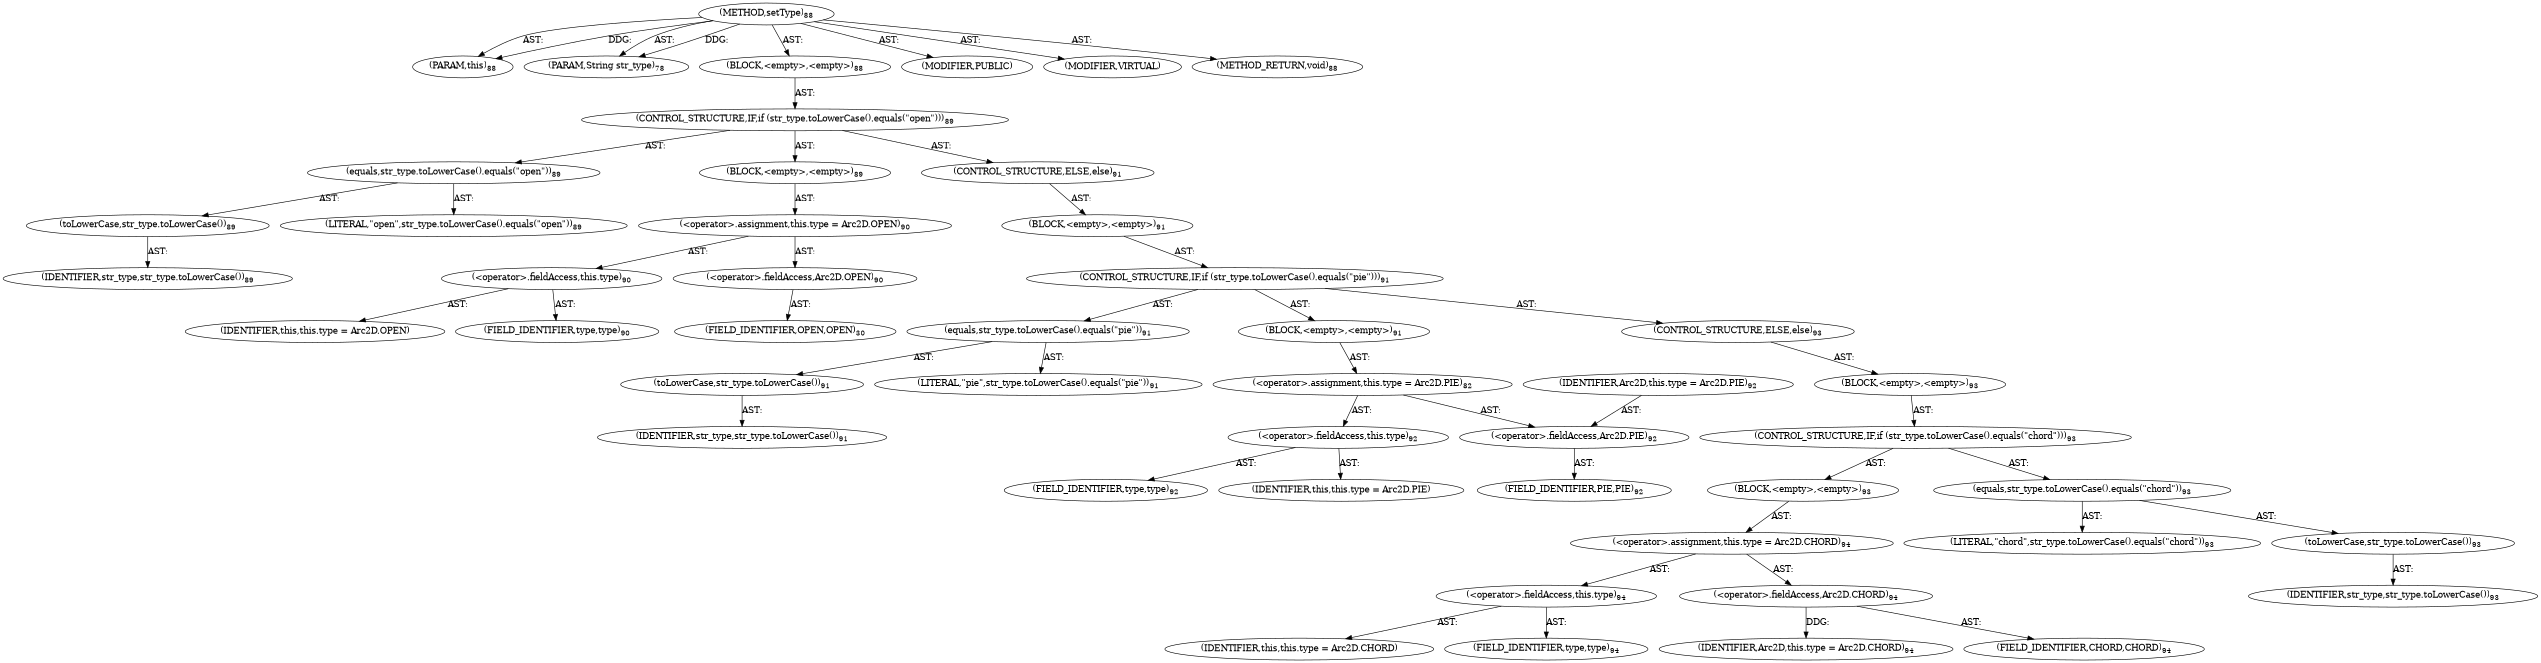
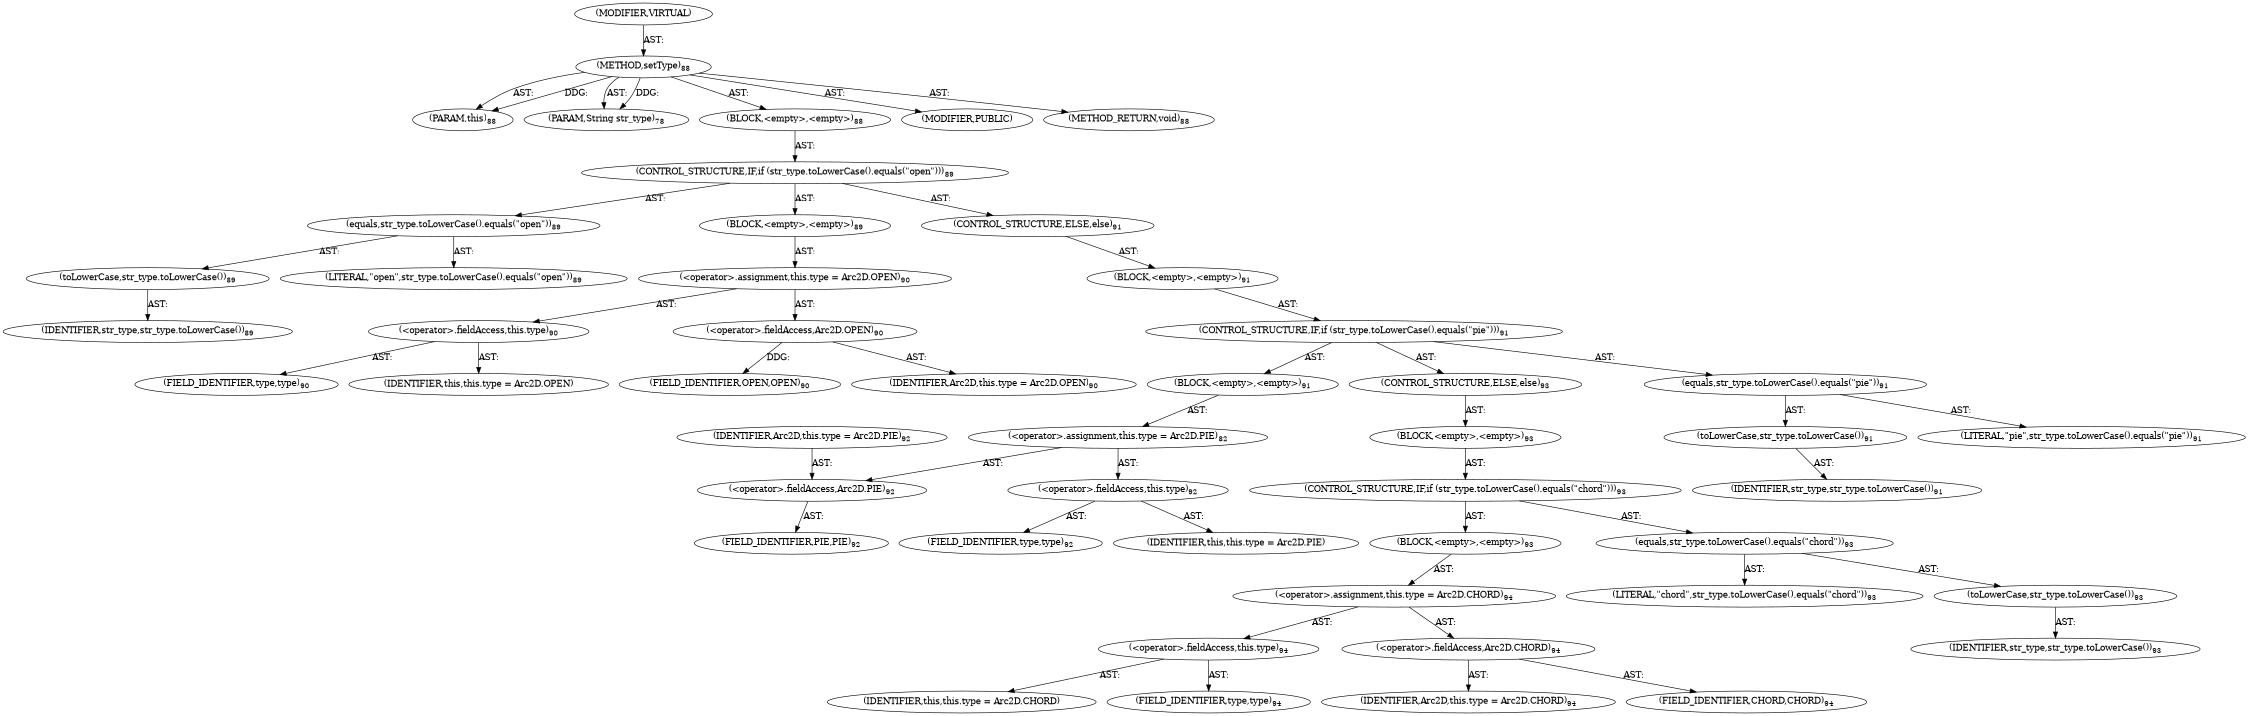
edge "(METHOD,setType)" -> "(MODIFIER,VIRTUAL)": reversed
edge "(<operator>.fieldAccess,Arc2D.OPEN)" -> "(FIELD_IDENTIFIER,OPEN,OPEN)": label "AST: " -> "DDG: "
node "(FIELD_IDENTIFIER,OPEN,OPEN)": text "30" -> "90"
node "(IDENTIFIER,Arc2D,this.type = Arc2D.OPEN)": added
edge "(<operator>.fieldAccess,Arc2D.CHORD)" -> "(IDENTIFIER,Arc2D,this.type = Arc2D.CHORD)": label "DDG: " -> "AST: "
